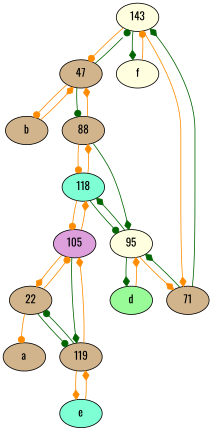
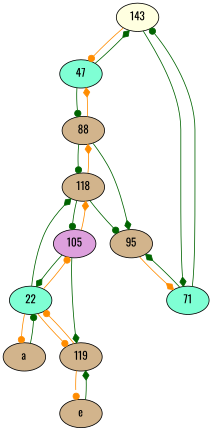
edge "47" -> "143": arrowhead dot -> diamond
node "47": fillcolor tan -> aquamarine
node "f": removed
node "b": removed
edge "143" -> "71": color darkorange -> darkgreen
edge "88" -> "118": color darkorange -> darkgreen
edge "71" -> "143": arrowhead diamond -> dot
node "118": fillcolor aquamarine -> tan
edge "118" -> "105": color darkorange -> darkgreen
edge "95" -> "118": now "22" -> "118"
node "95": fillcolor lightyellow -> tan
edge "105" -> "22": color darkorange -> darkgreen
node "22": fillcolor tan -> aquamarine
node "d": removed
node "71": fillcolor tan -> aquamarine
edge "119" -> "105": removed
edge "22" -> "119": color darkgreen -> darkorange
edge "119" -> "22": color darkgreen -> darkorange
edge "a" -> "22": added
edge "119" -> "e": arrowhead diamond -> dot
edge "e" -> "119": color darkorange -> darkgreen
node "e": fillcolor aquamarine -> tan
